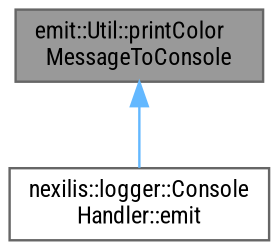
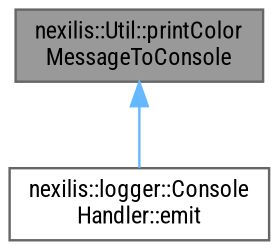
node "emit::Util::printColor MessageToConsole": label "emit::Util::printColor MessageToConsole" -> "nexilis::Util::printColor MessageToConsole"
